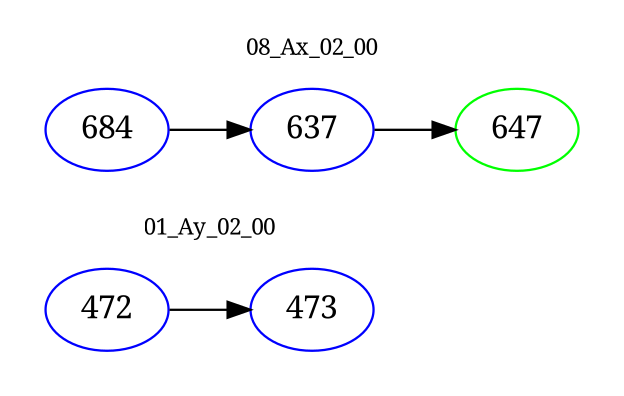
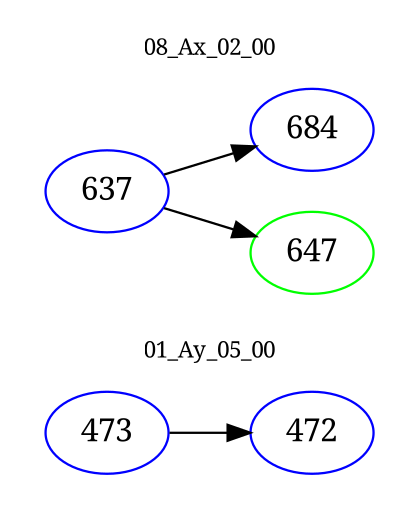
edge "684" -> "637": reversed
cluster "01_Ay_02_00": label "01_Ay_02_00" -> "01_Ay_05_00"
edge "472" -> "473": reversed
